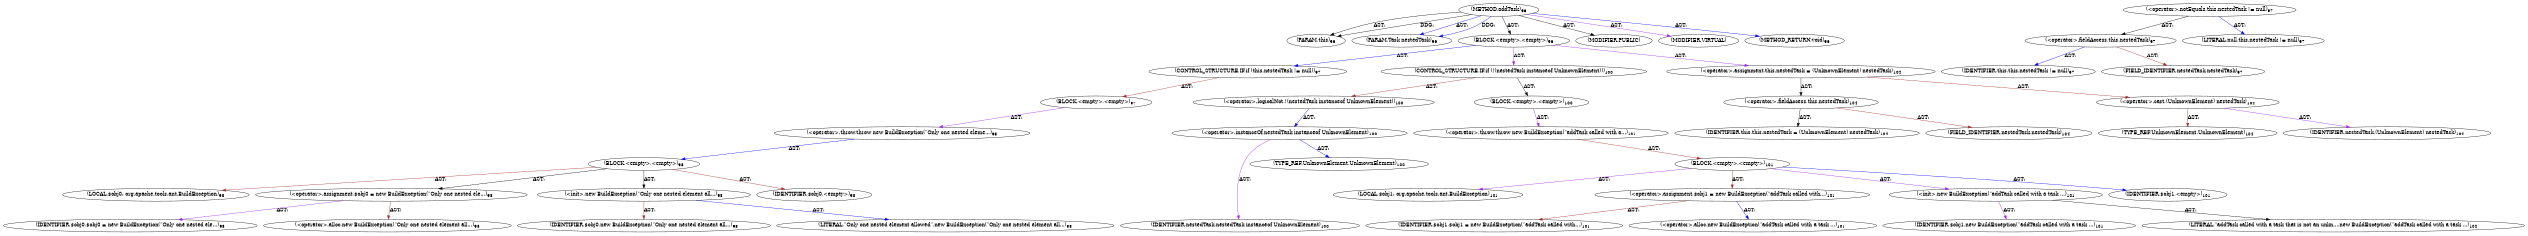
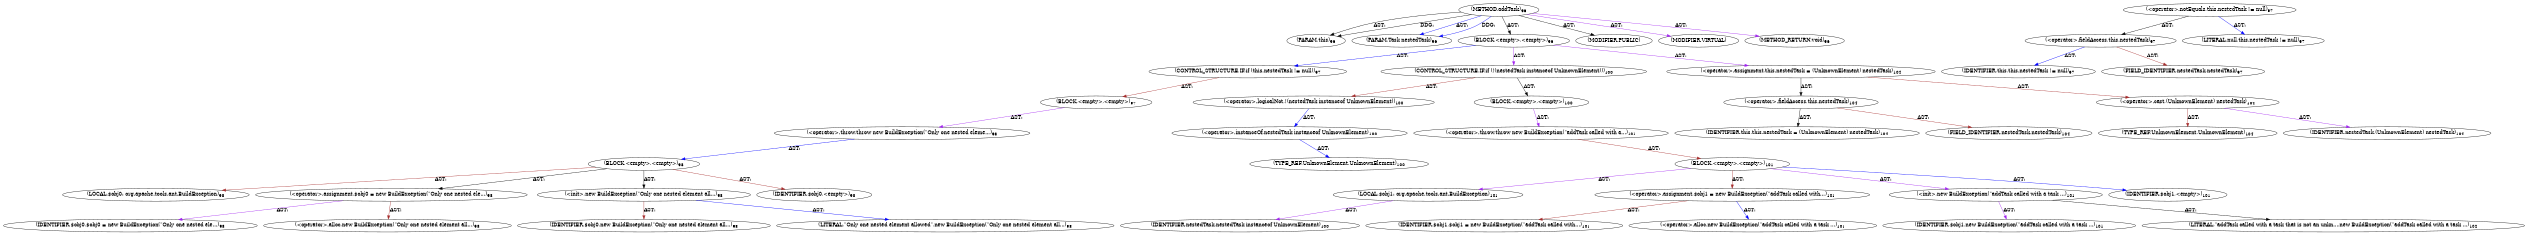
edge "(METHOD,addTask)" -> "(METHOD_RETURN,void)": color blue -> purple
edge "(<operator>.instanceOf,nestedTask instanceof UnknownElement)" -> "(IDENTIFIER,nestedTask,nestedTask instanceof UnknownElement)": now "(LOCAL,$obj1: org.apache.tools.ant.BuildException)" -> "(IDENTIFIER,nestedTask,nestedTask instanceof UnknownElement)"
